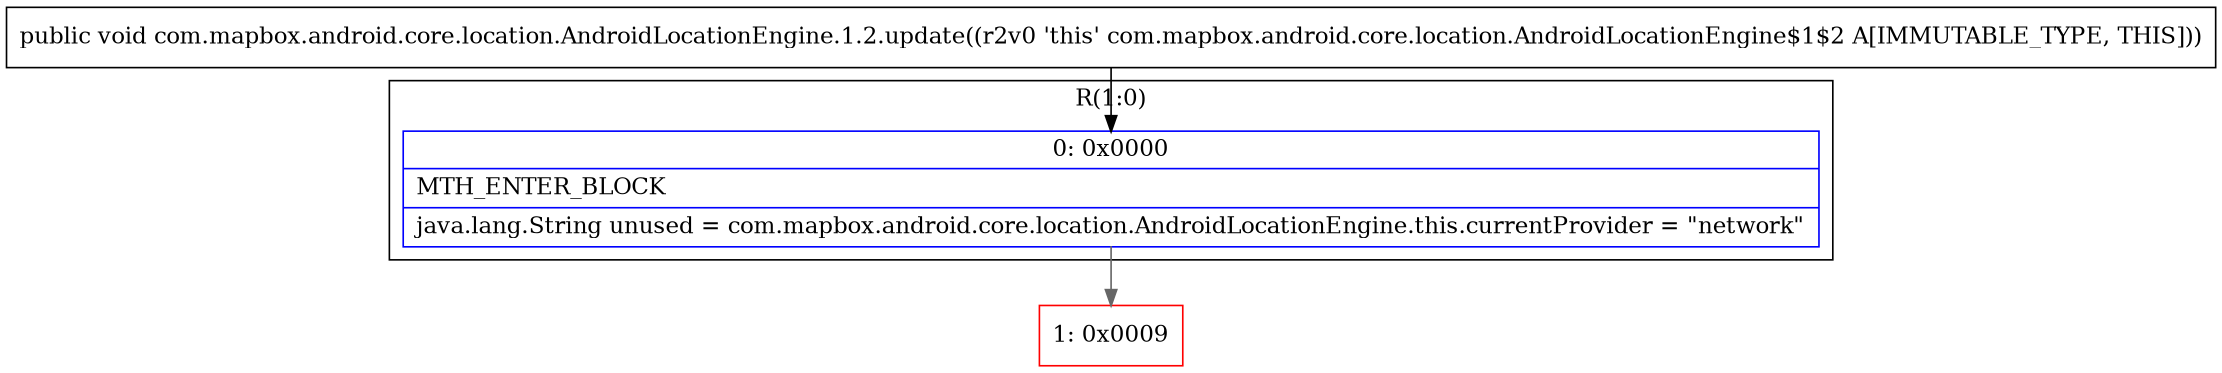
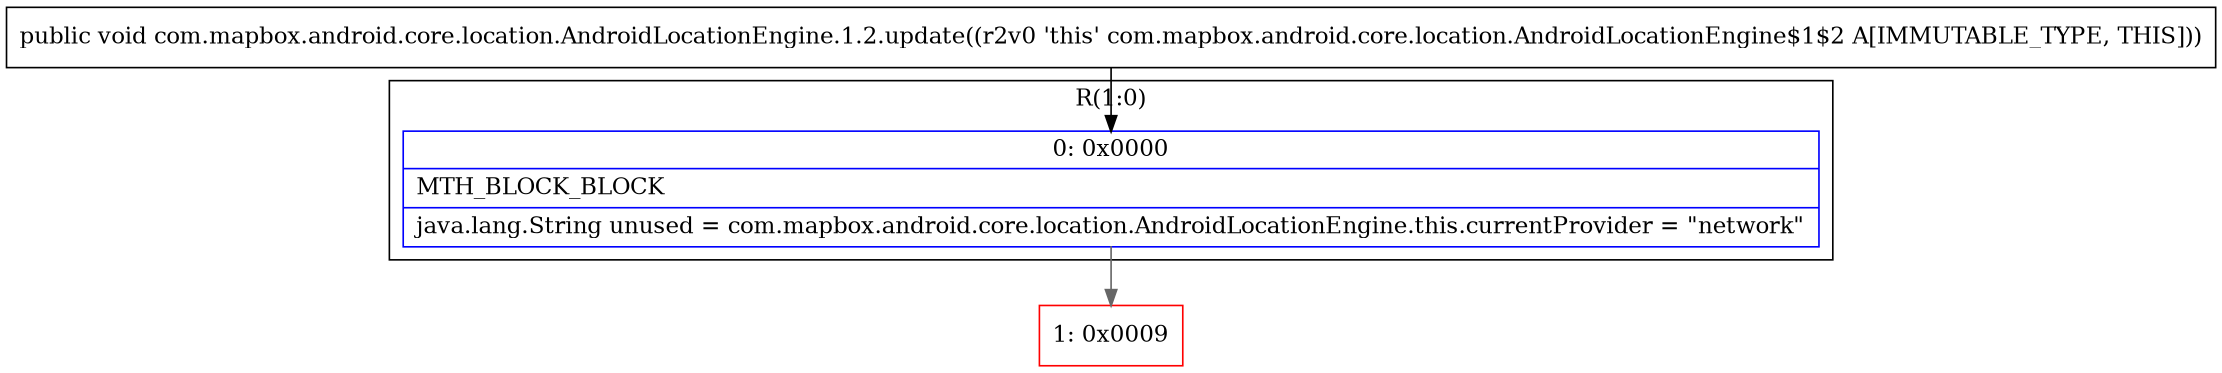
node "0: 0x0000": text "MTH_ENTER_BLOCK" -> "MTH_BLOCK_BLOCK"
